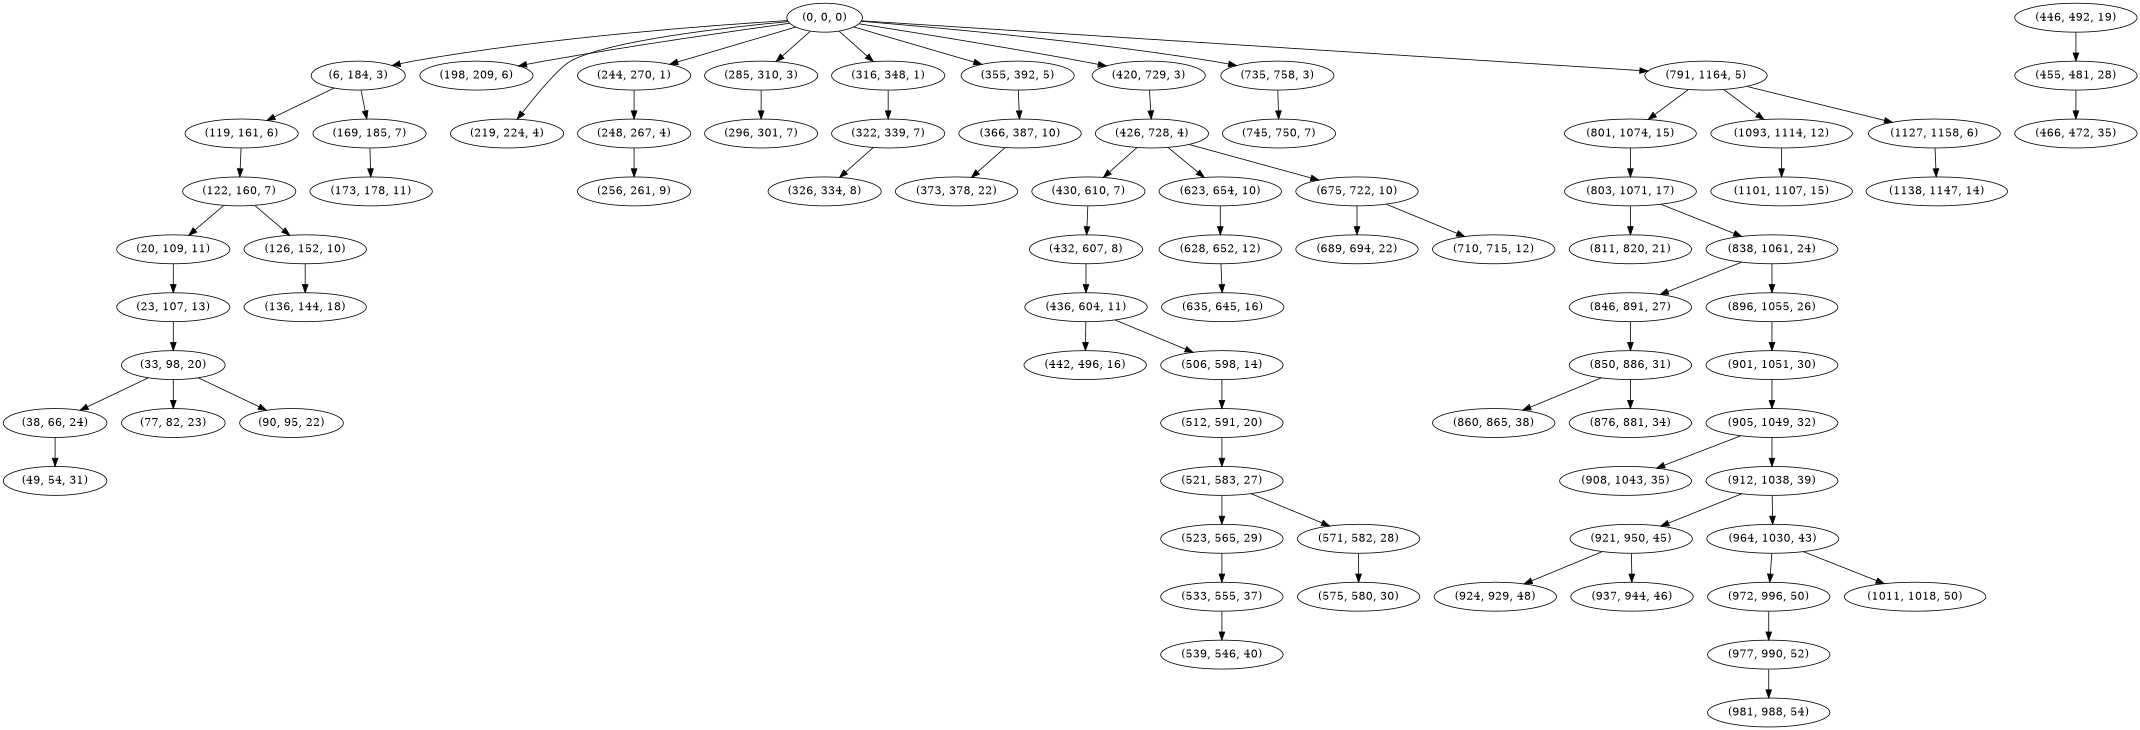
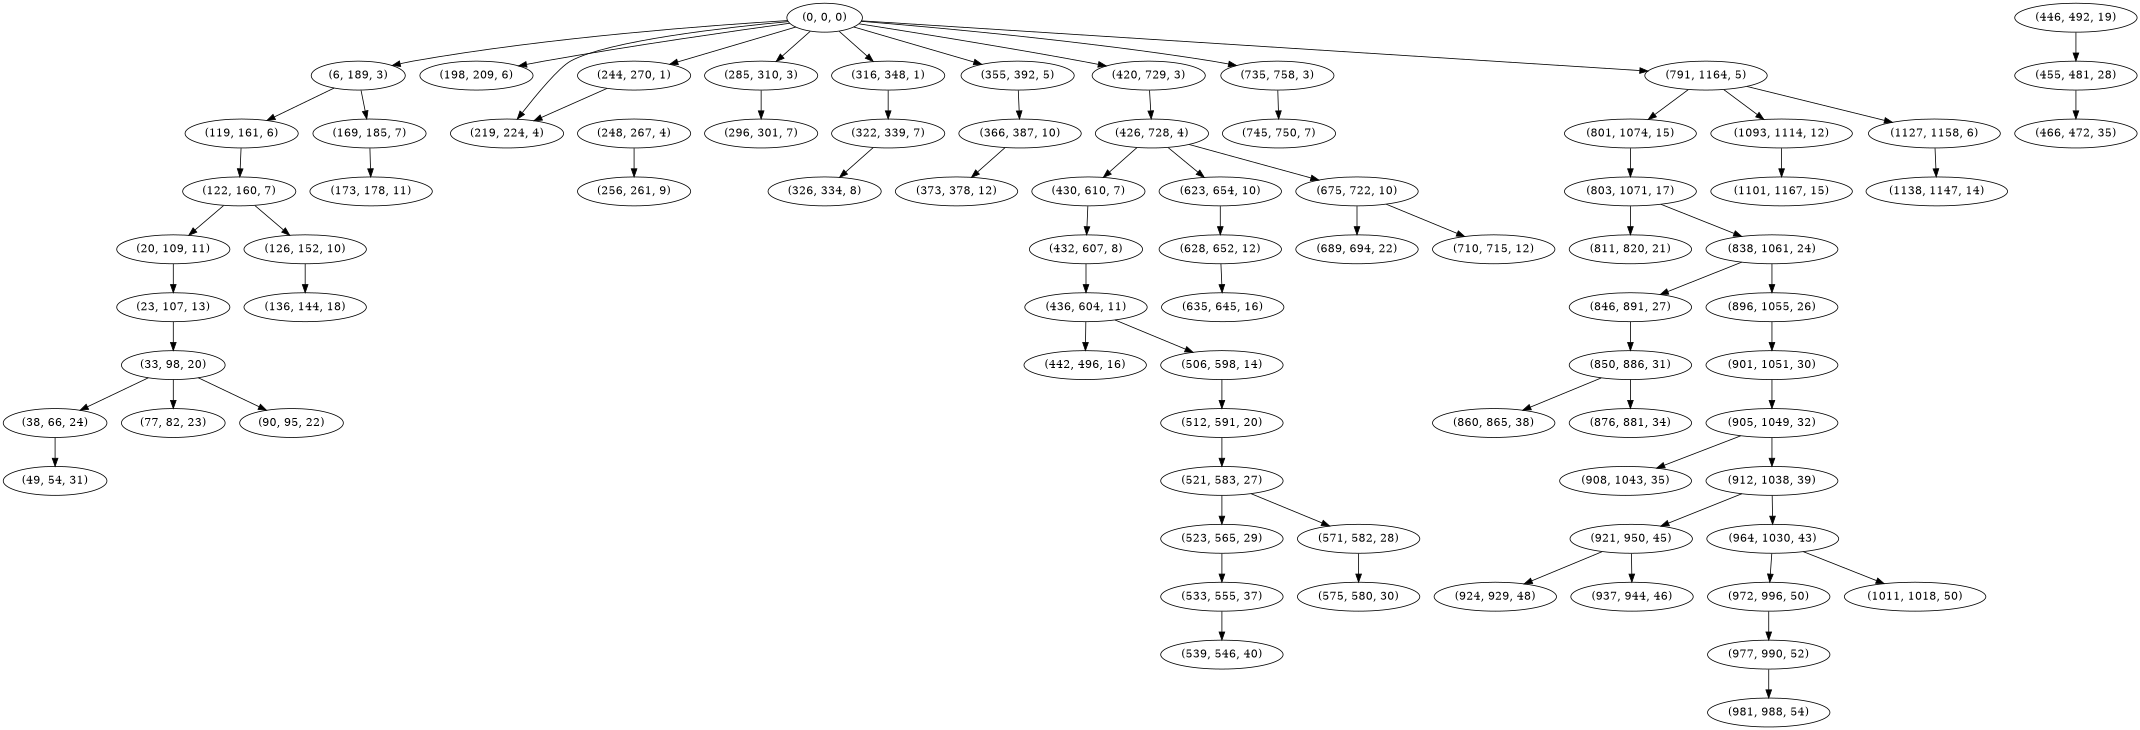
node "(6, 184, 3)": label "(6, 184, 3)" -> "(6, 189, 3)"
edge "(244, 270, 1)" -> "(248, 267, 4)": now "(244, 270, 1)" -> "(219, 224, 4)"
node "(373, 378, 22)": label "(373, 378, 22)" -> "(373, 378, 12)"
node "(1101, 1107, 15)": label "(1101, 1107, 15)" -> "(1101, 1167, 15)"
